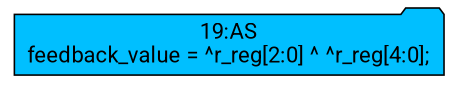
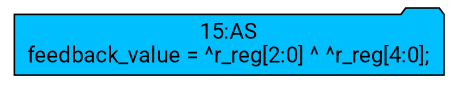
node "19:AS feedback_value = ^r_reg[2:0] ^ ^r_reg[4:0];": label "19:AS feedback_value = ^r_reg[2:0] ^ ^r_reg[4:0];" -> "15:AS feedback_value = ^r_reg[2:0] ^ ^r_reg[4:0];"
